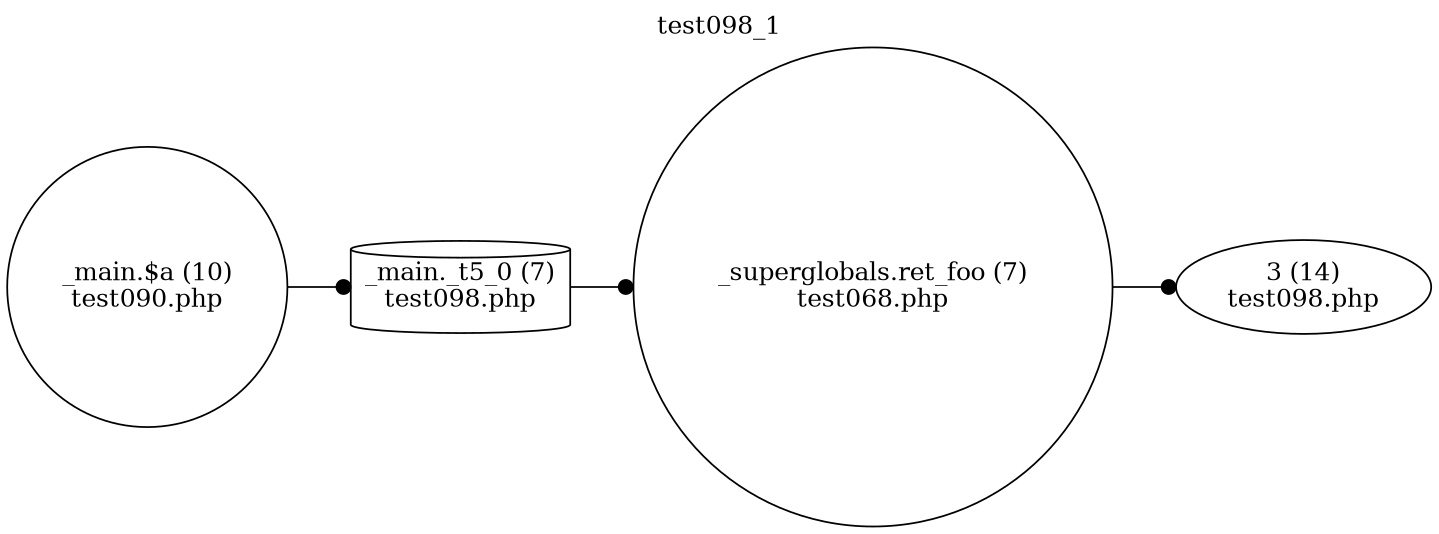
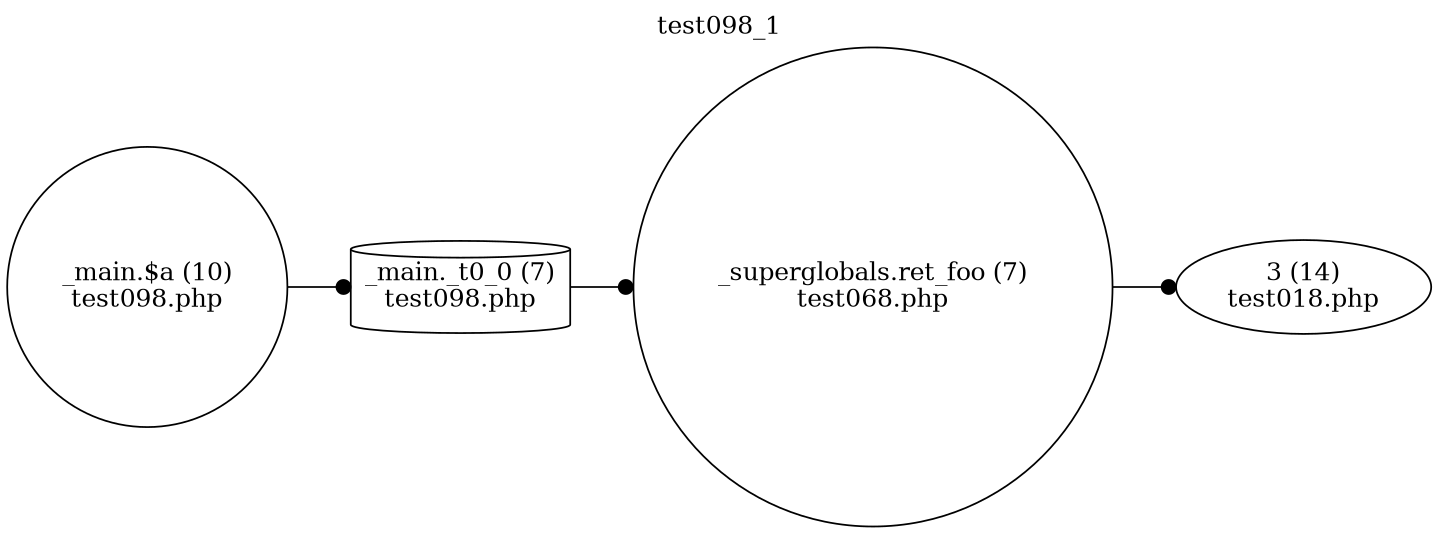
node "_main.$a (10) test090.php": label "_main.$a (10) test090.php" -> "_main.$a (10) test098.php"
node "_main._t5_0 (7) test098.php": label "_main._t5_0 (7) test098.php" -> "_main._t0_0 (7) test098.php"
node "3 (14) test098.php": label "3 (14) test098.php" -> "3 (14) test018.php"
